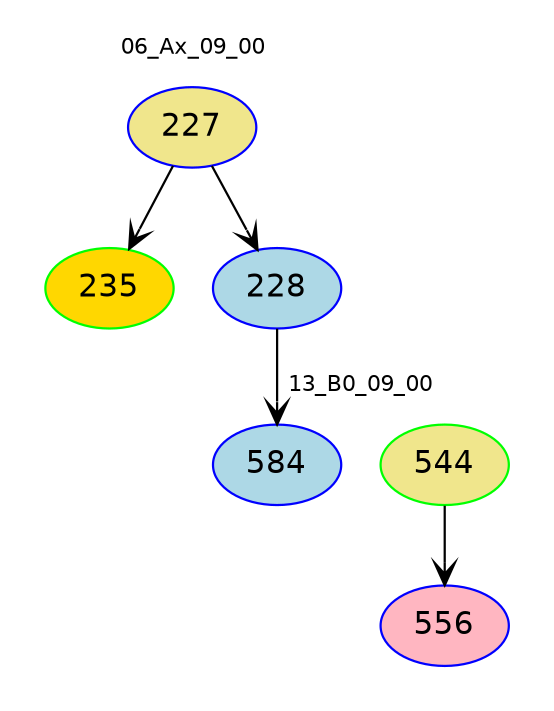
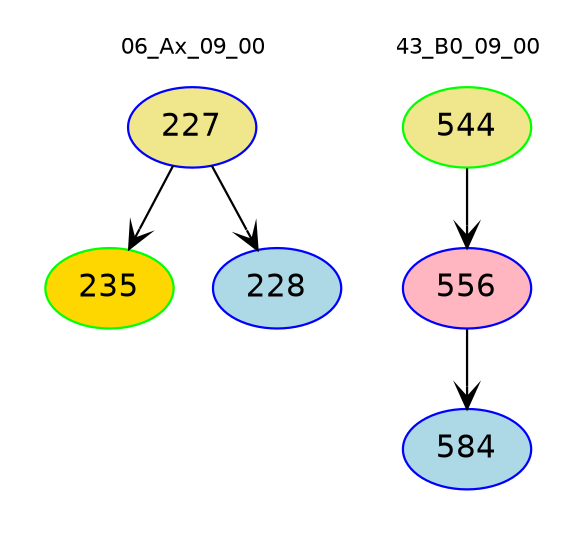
edge "228" -> "584": now "556" -> "584"
cluster "13_B0_09_00": label "13_B0_09_00" -> "43_B0_09_00"
